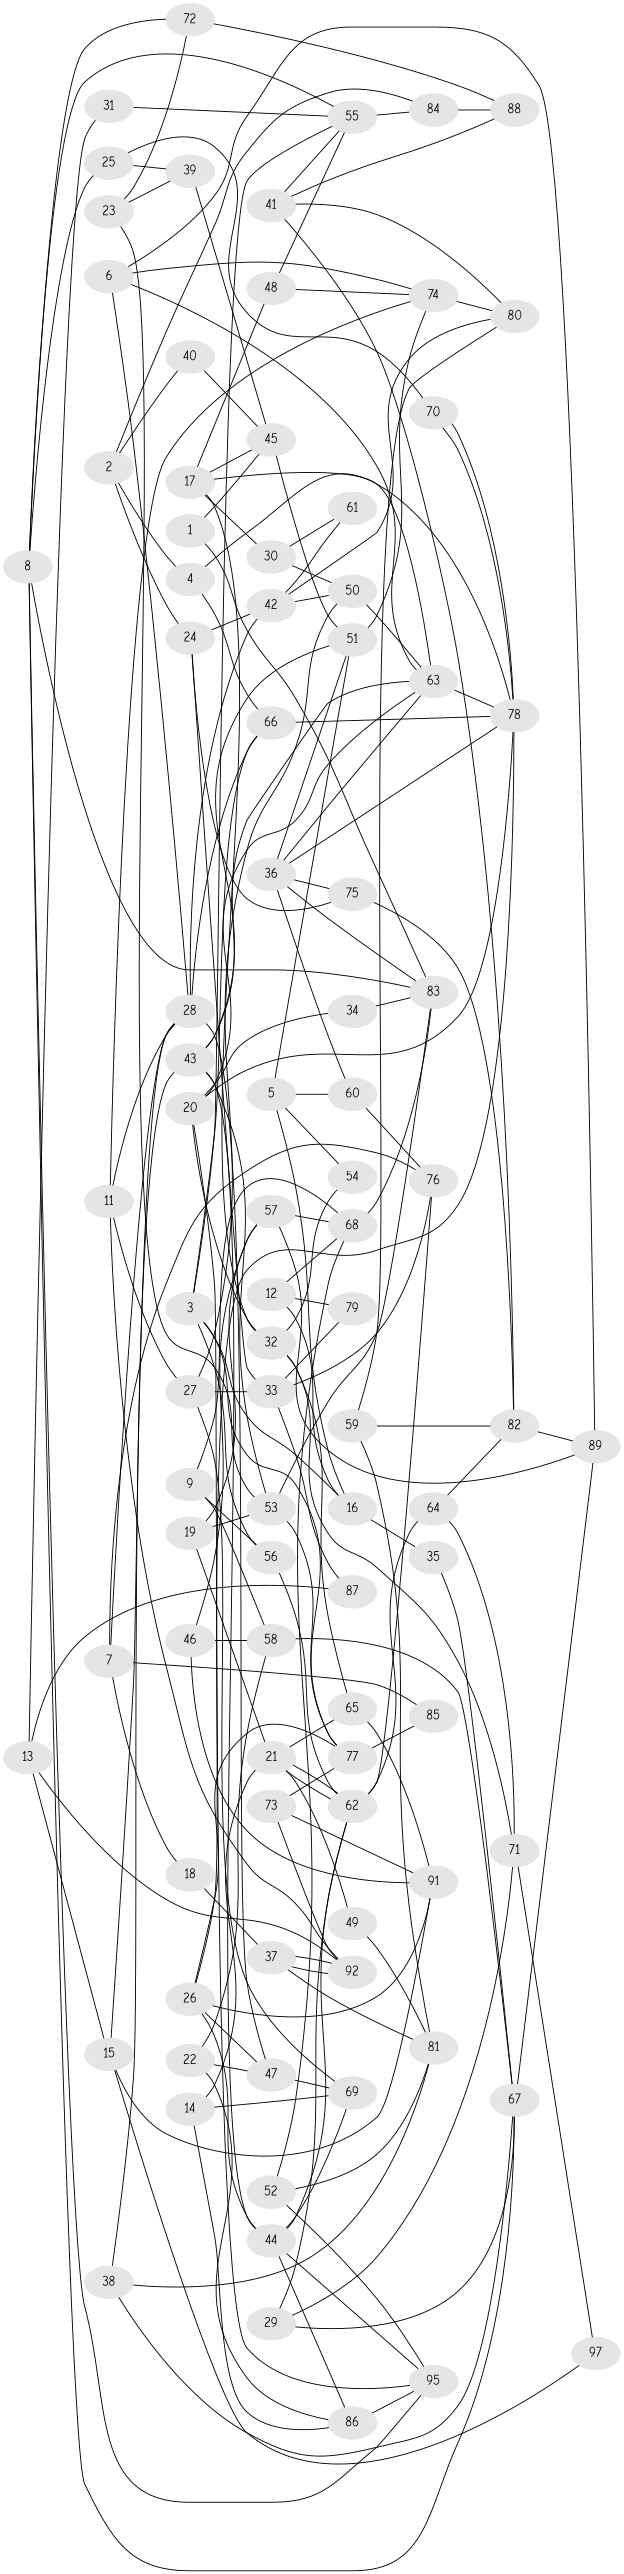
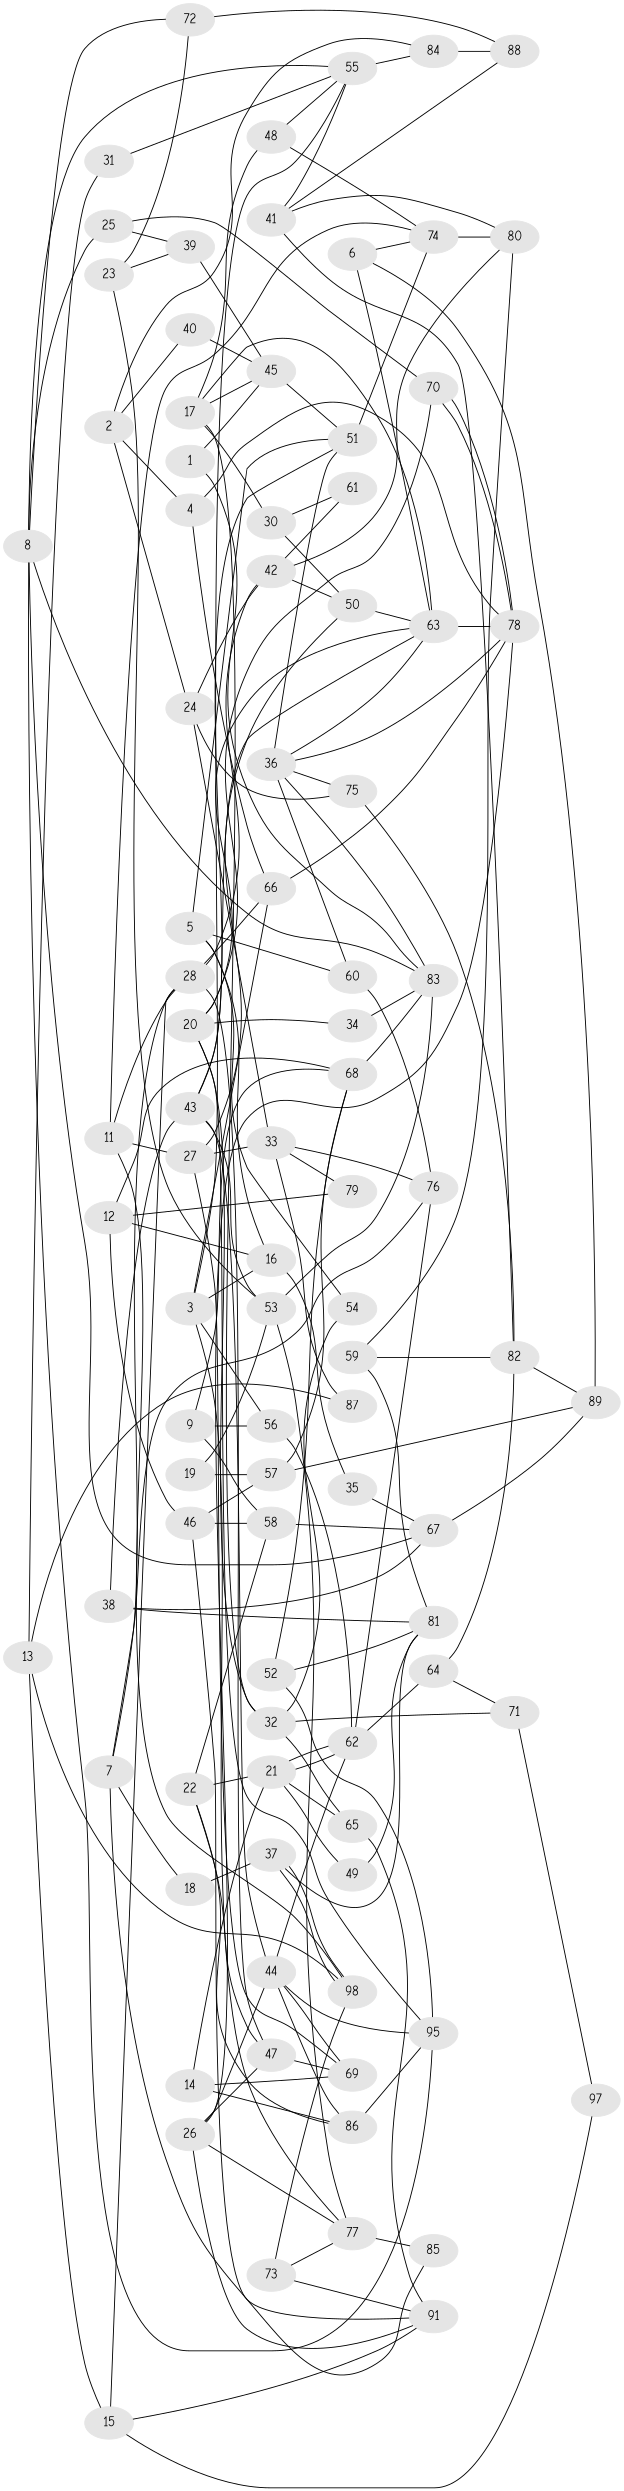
edge "6" -- "28": removed
edge "78" -- "20": now "70" -- "20"
edge "12" -- "46": added
edge "19" -- "21": now "22" -- "21"
node "92": label "92" -> "98"
node "29": removed
